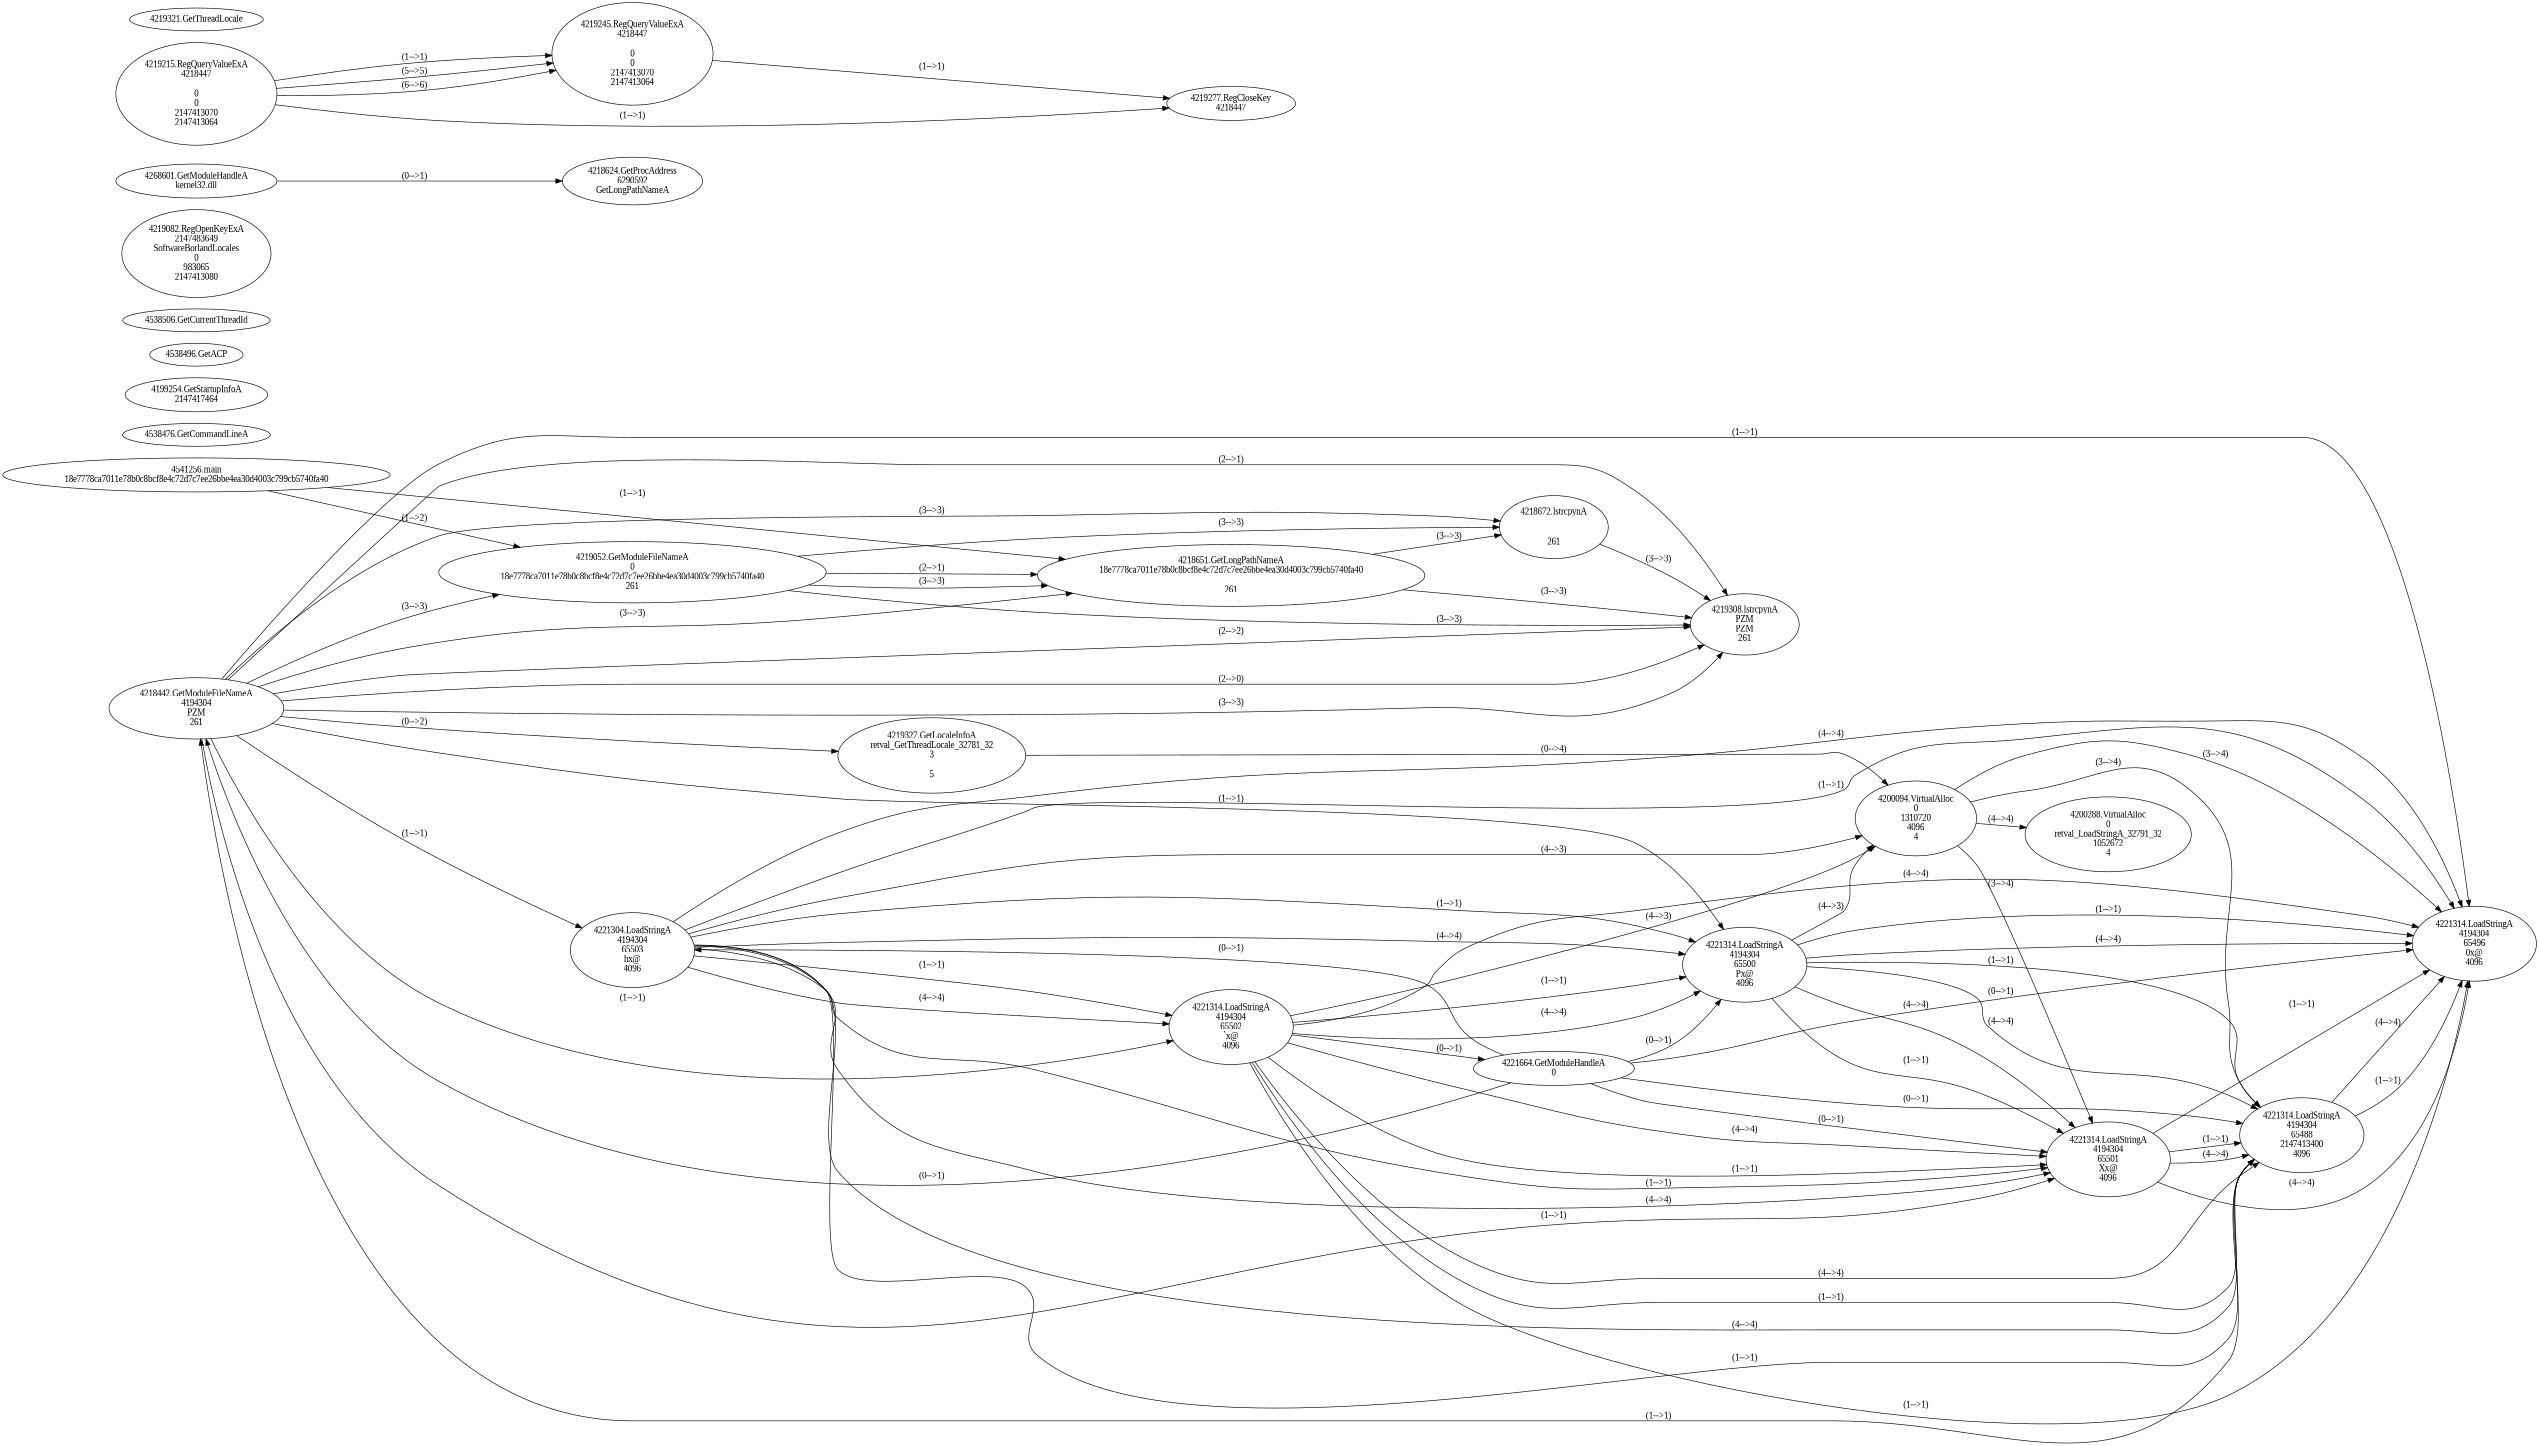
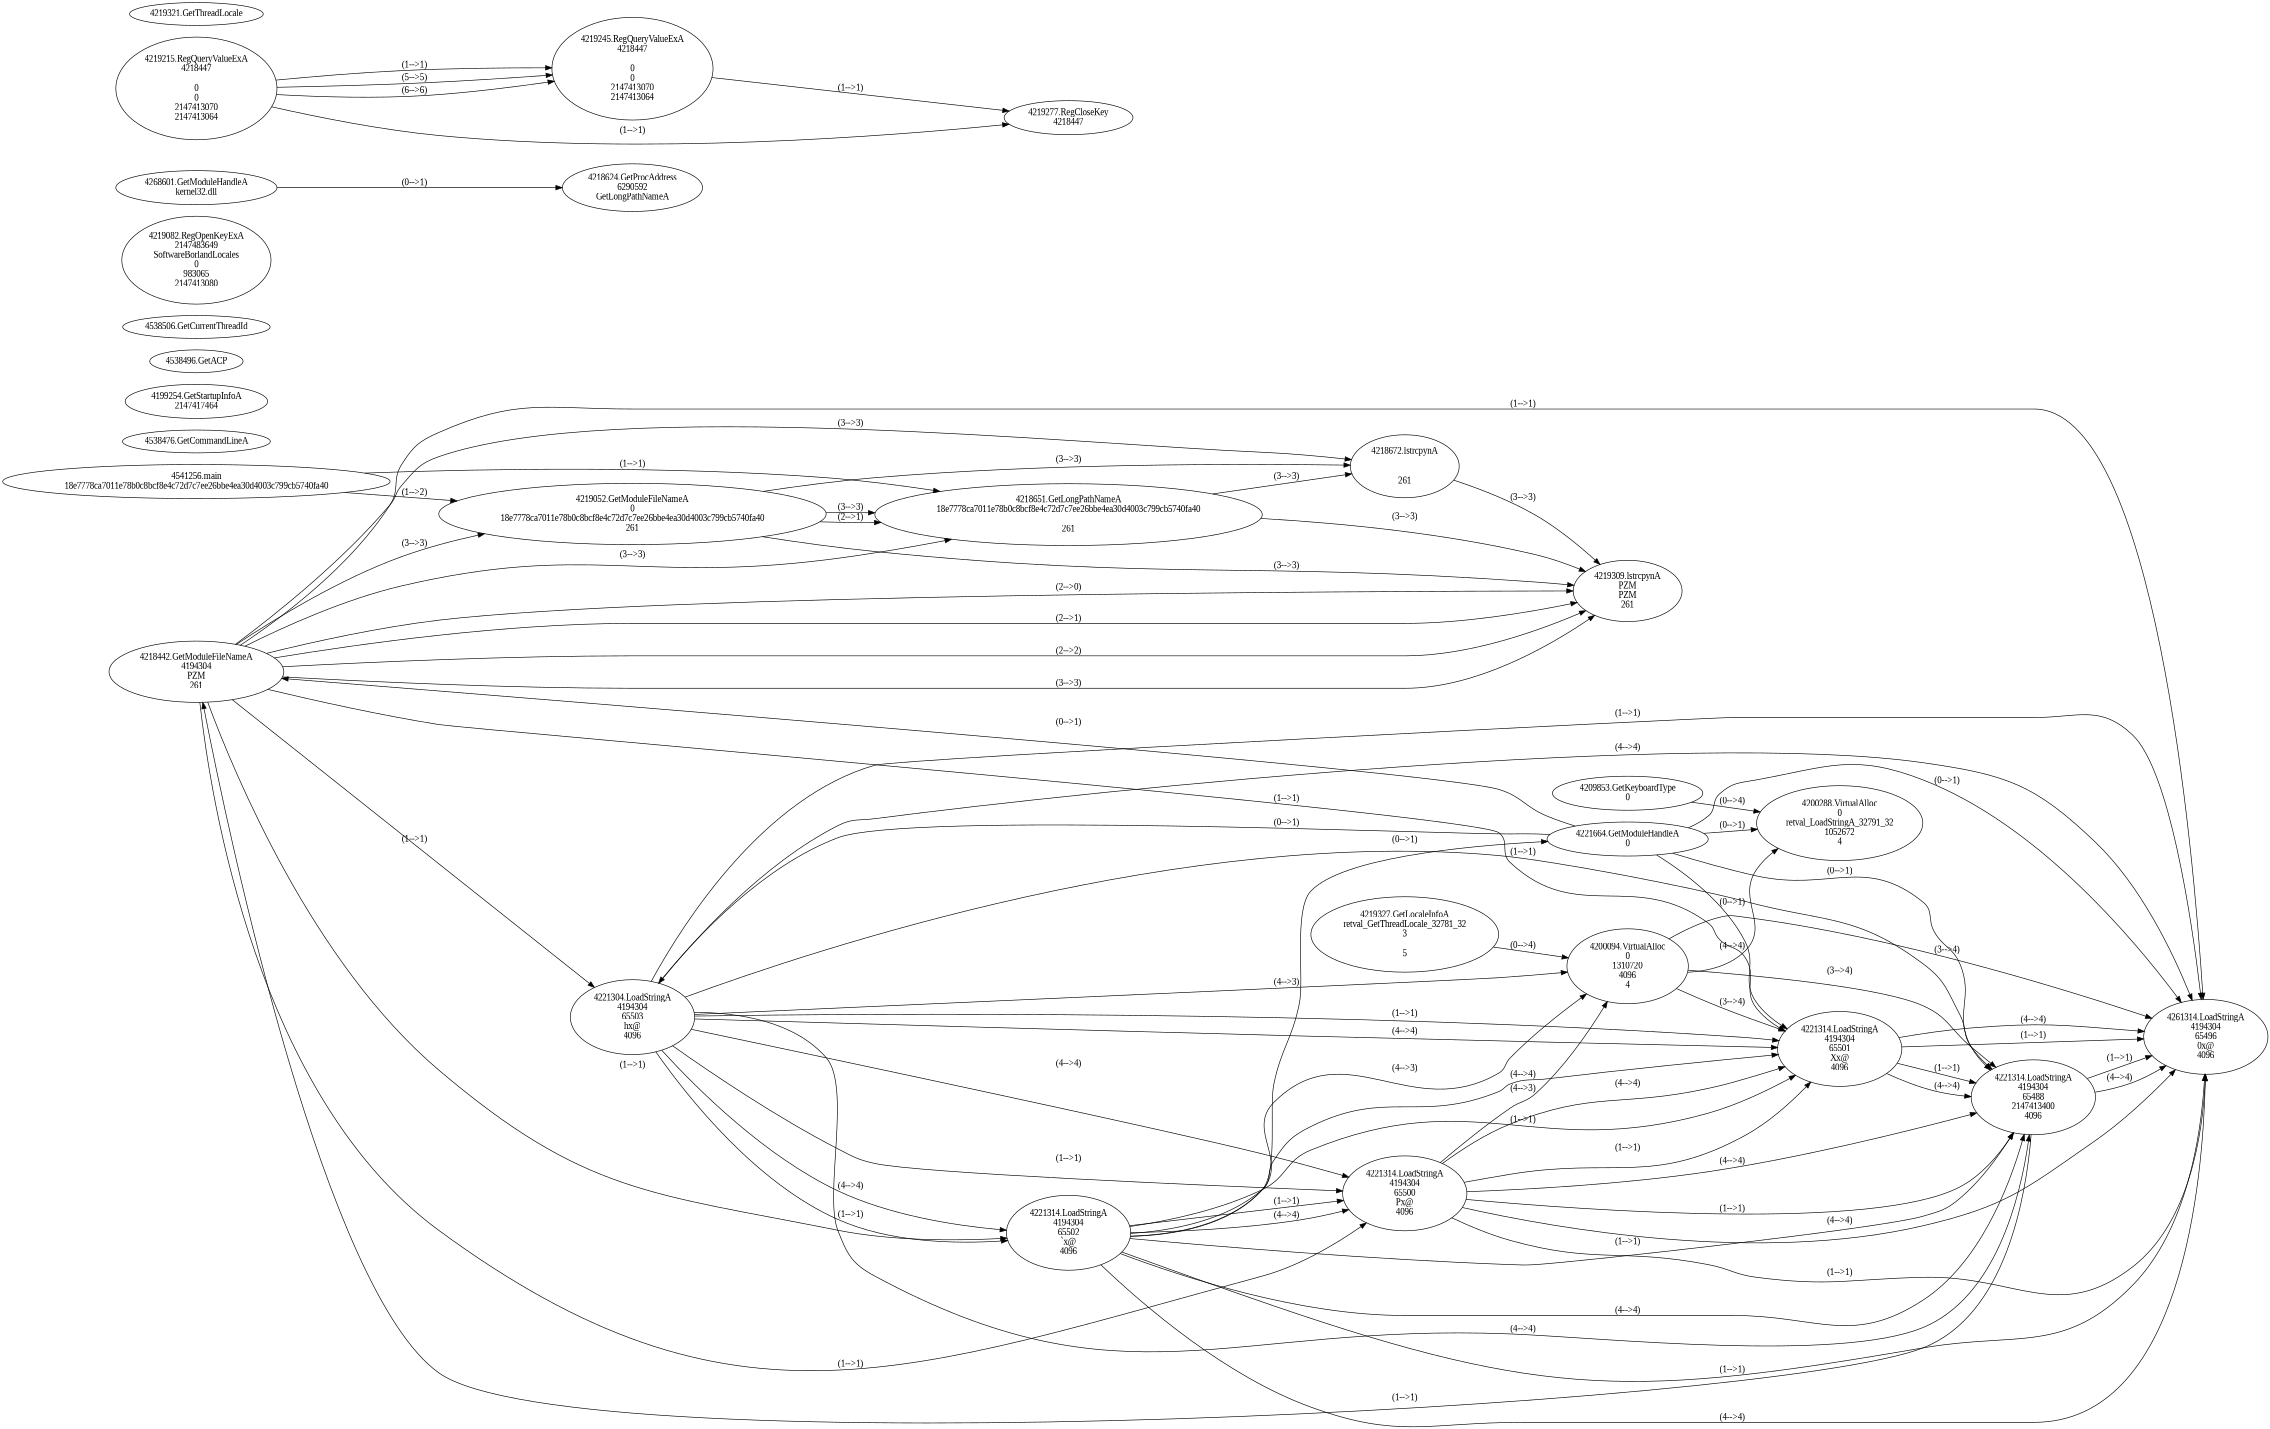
node "4219308.lstrcpynA PZM PZM 261": label "4219308.lstrcpynA PZM PZM 261" -> "4219309.lstrcpynA PZM PZM 261"
edge "4218442.GetModuleFileNameA 4194304 PZM 261" -> "4219327.GetLocaleInfoA retval_GetThreadLocale_32781_32 3 5": removed, label "(0-->2)"
node "4209853.GetKeyboardType 0": added
node "4221314.LoadStringA 4194304 65496 0x@ 4096": label "4221314.LoadStringA 4194304 65496 0x@ 4096" -> "4261314.LoadStringA 4194304 65496 0x@ 4096"
edge "4221664.GetModuleHandleA 0" -> "4221314.LoadStringA 4194304 65500 Px@ 4096": now "4221664.GetModuleHandleA 0" -> "4200288.VirtualAlloc 0 retval_LoadStringA_32791_32 1052672 4"
